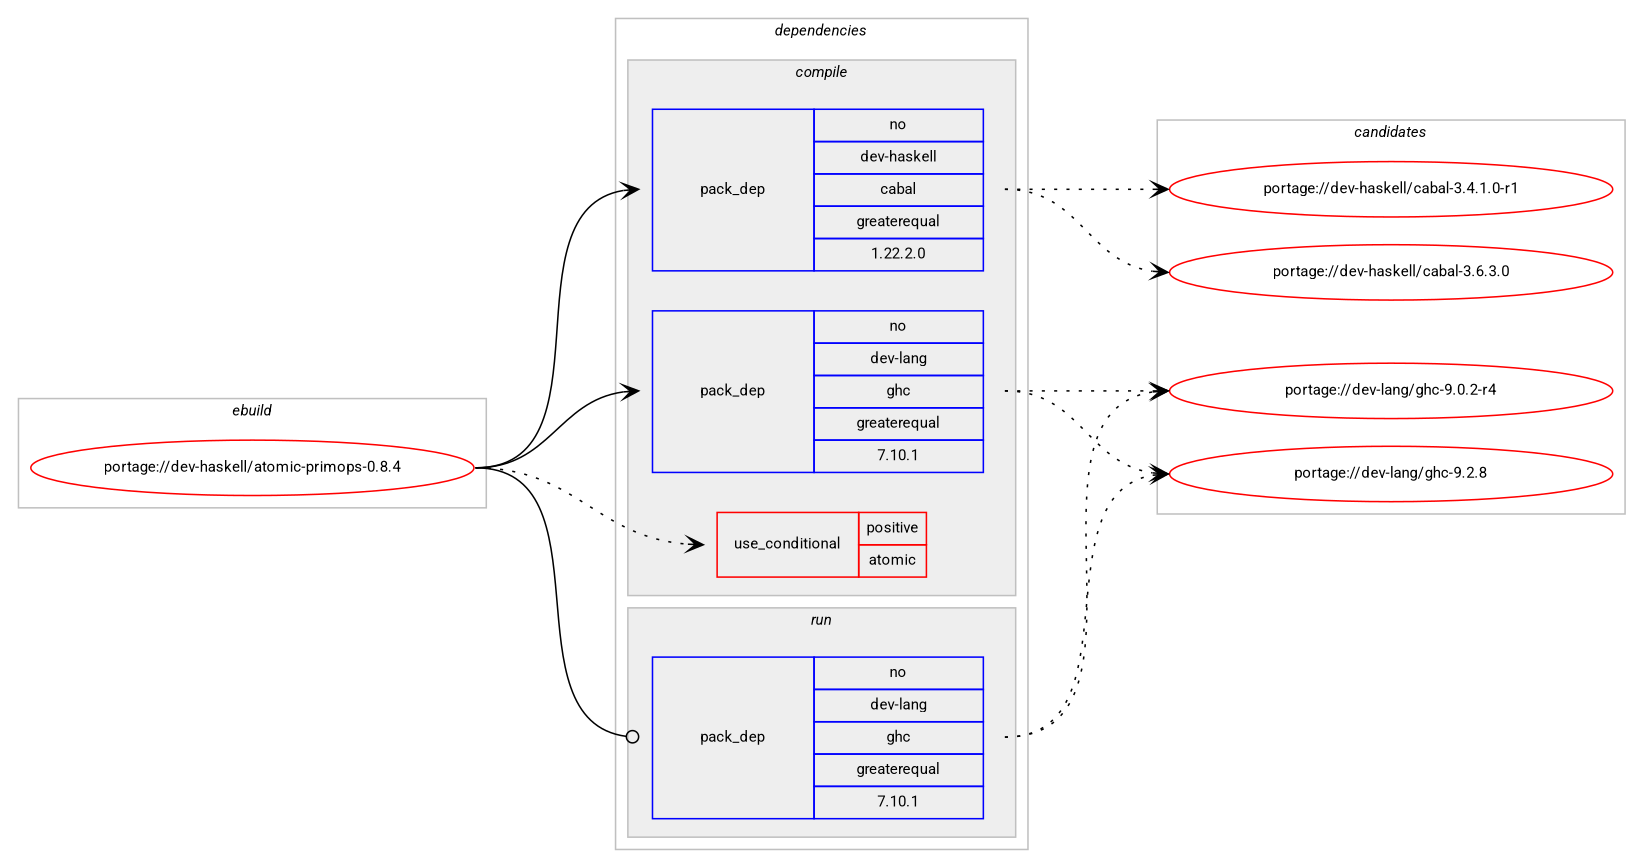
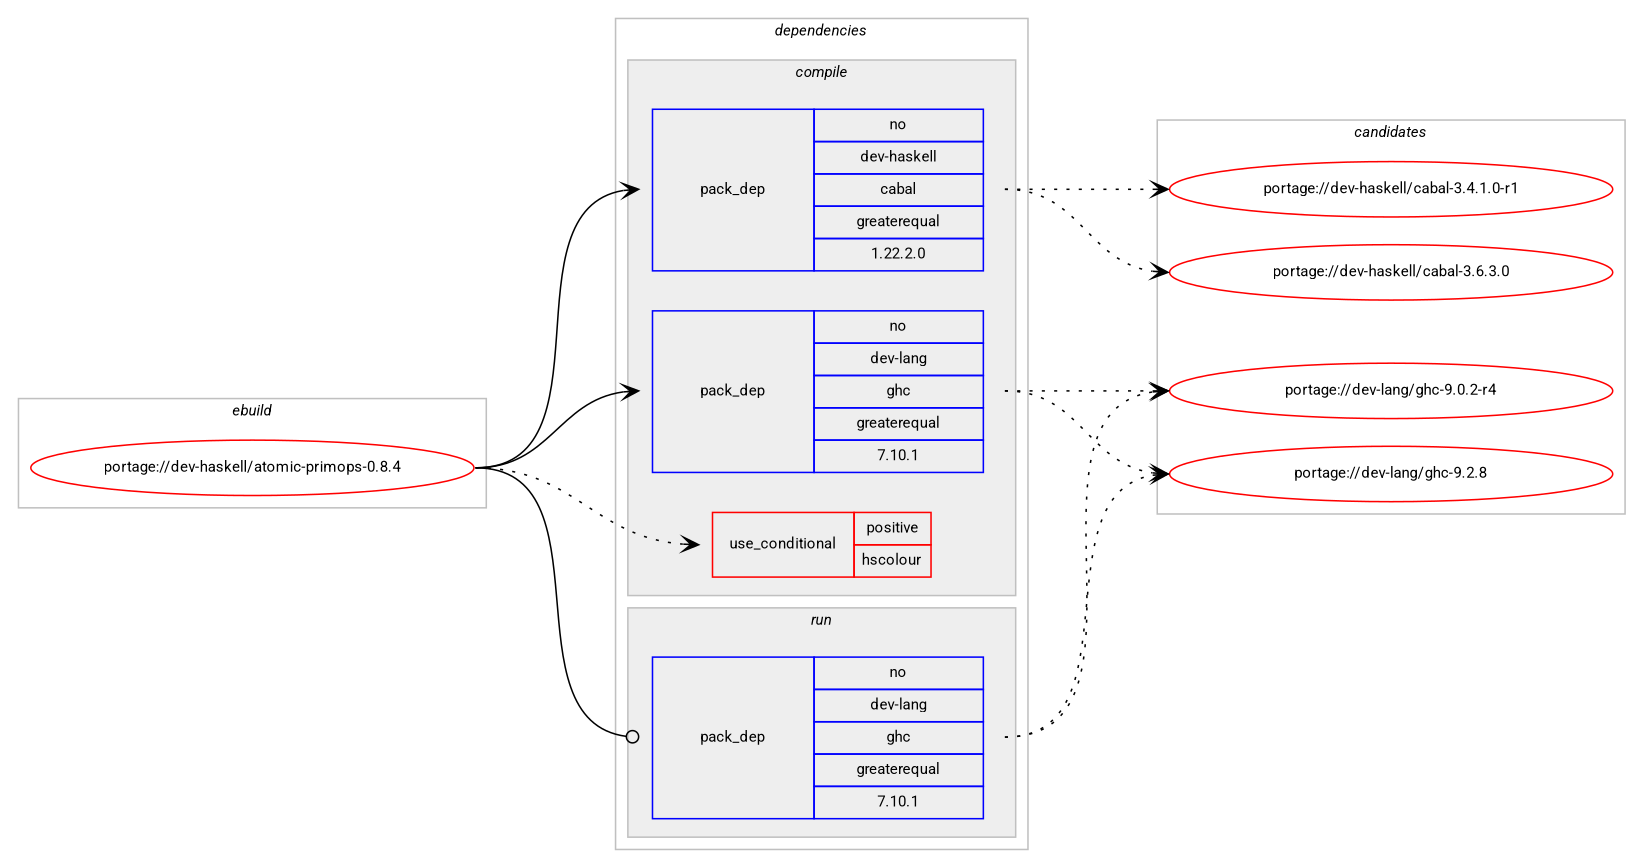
node "use_conditional": text "atomic" -> "hscolour"
